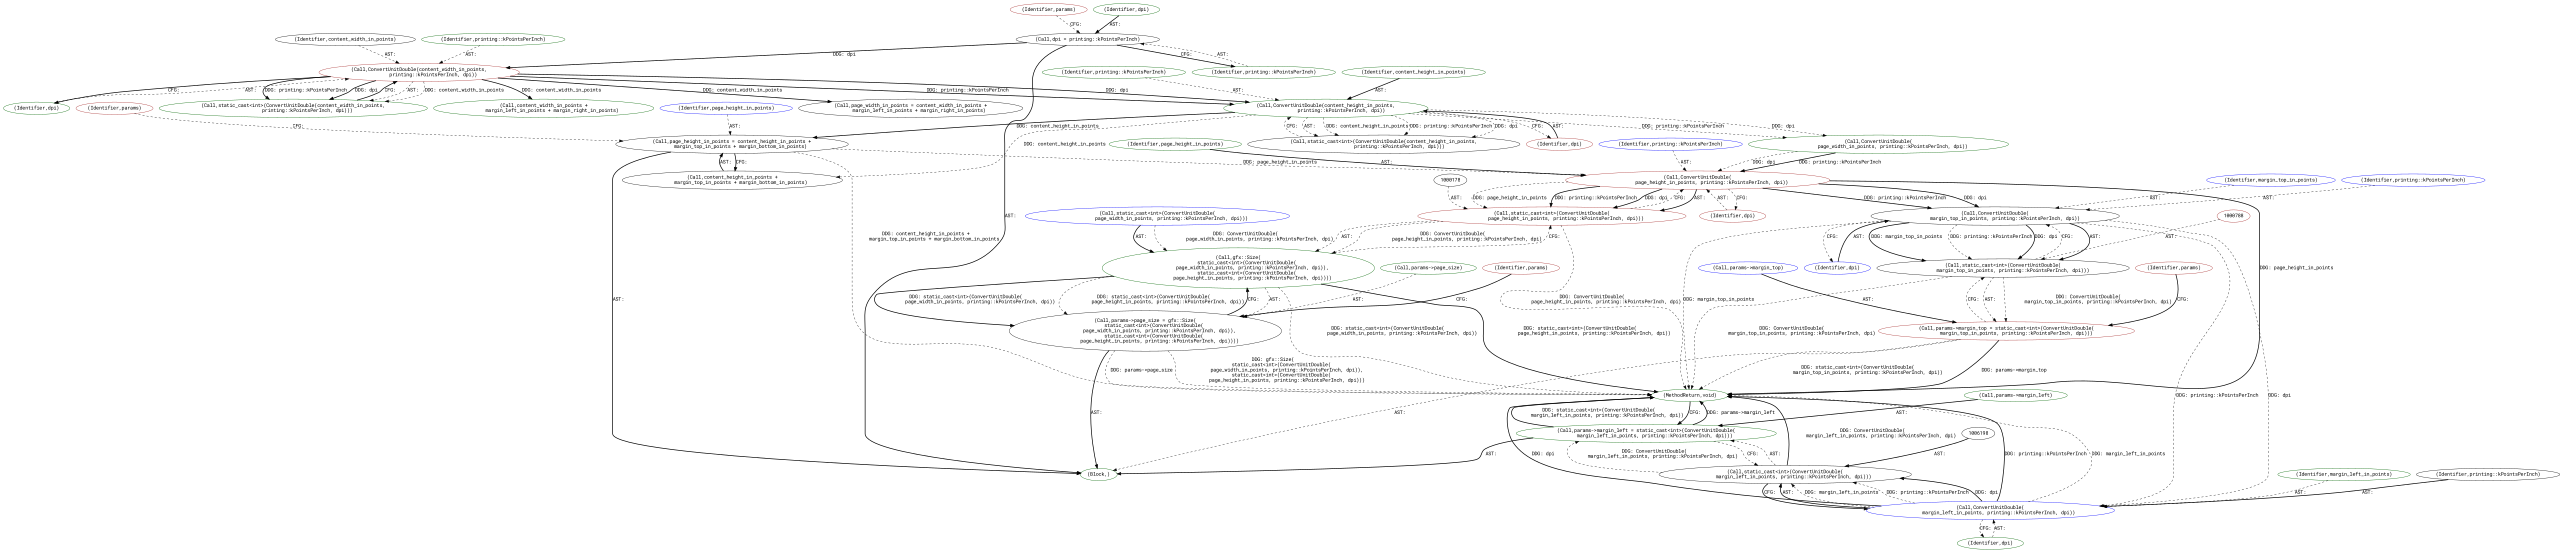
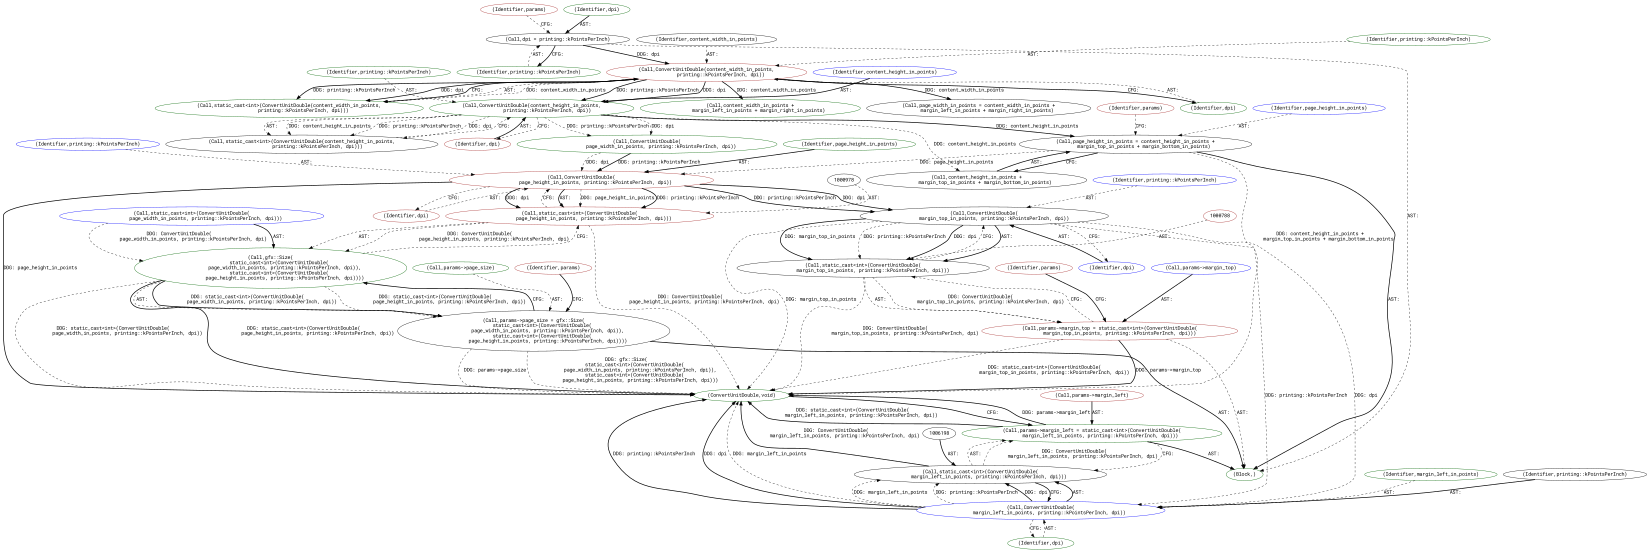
node "(Identifier,content_height_in_points)": color darkgreen -> blue
node "1000178": label "1000178" -> "1000978"
node "(Identifier,margin_top_in_points)": removed
edge "(Call,dpi = printing::kPointsPerInch)" -> "(Block,)": style bold -> dashed
node "(MethodReturn,void)": label "(MethodReturn,void)" -> "(ConvertUnitDouble,void)"
node "(Call,params->margin_left)": color darkgreen -> brown
